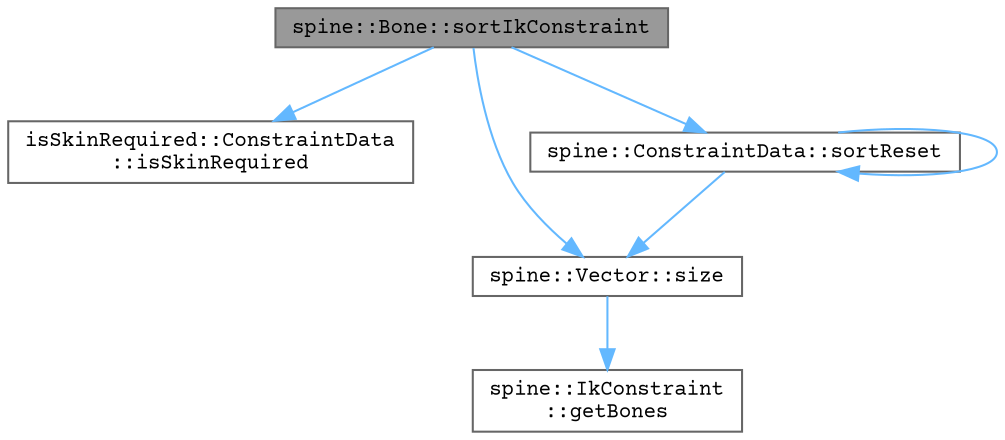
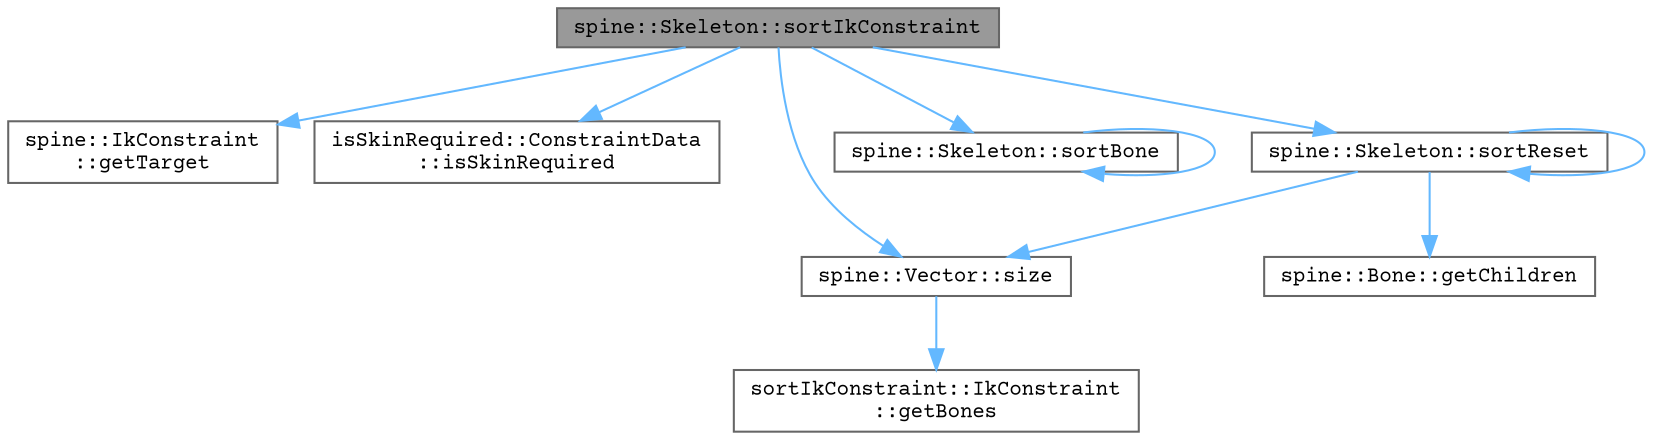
node "spine::Bone::sortIkConstraint": label "spine::Bone::sortIkConstraint" -> "spine::Skeleton::sortIkConstraint"
node "spine::IkConstraint ::getTarget": added
node "spine::ConstraintData::sortReset": label "spine::ConstraintData::sortReset" -> "spine::Skeleton::sortReset"
node "spine::Skeleton::sortBone": added
node "spine::Bone::getChildren": added
node "spine::IkConstraint ::getBones": label "spine::IkConstraint ::getBones" -> "sortIkConstraint::IkConstraint ::getBones"
